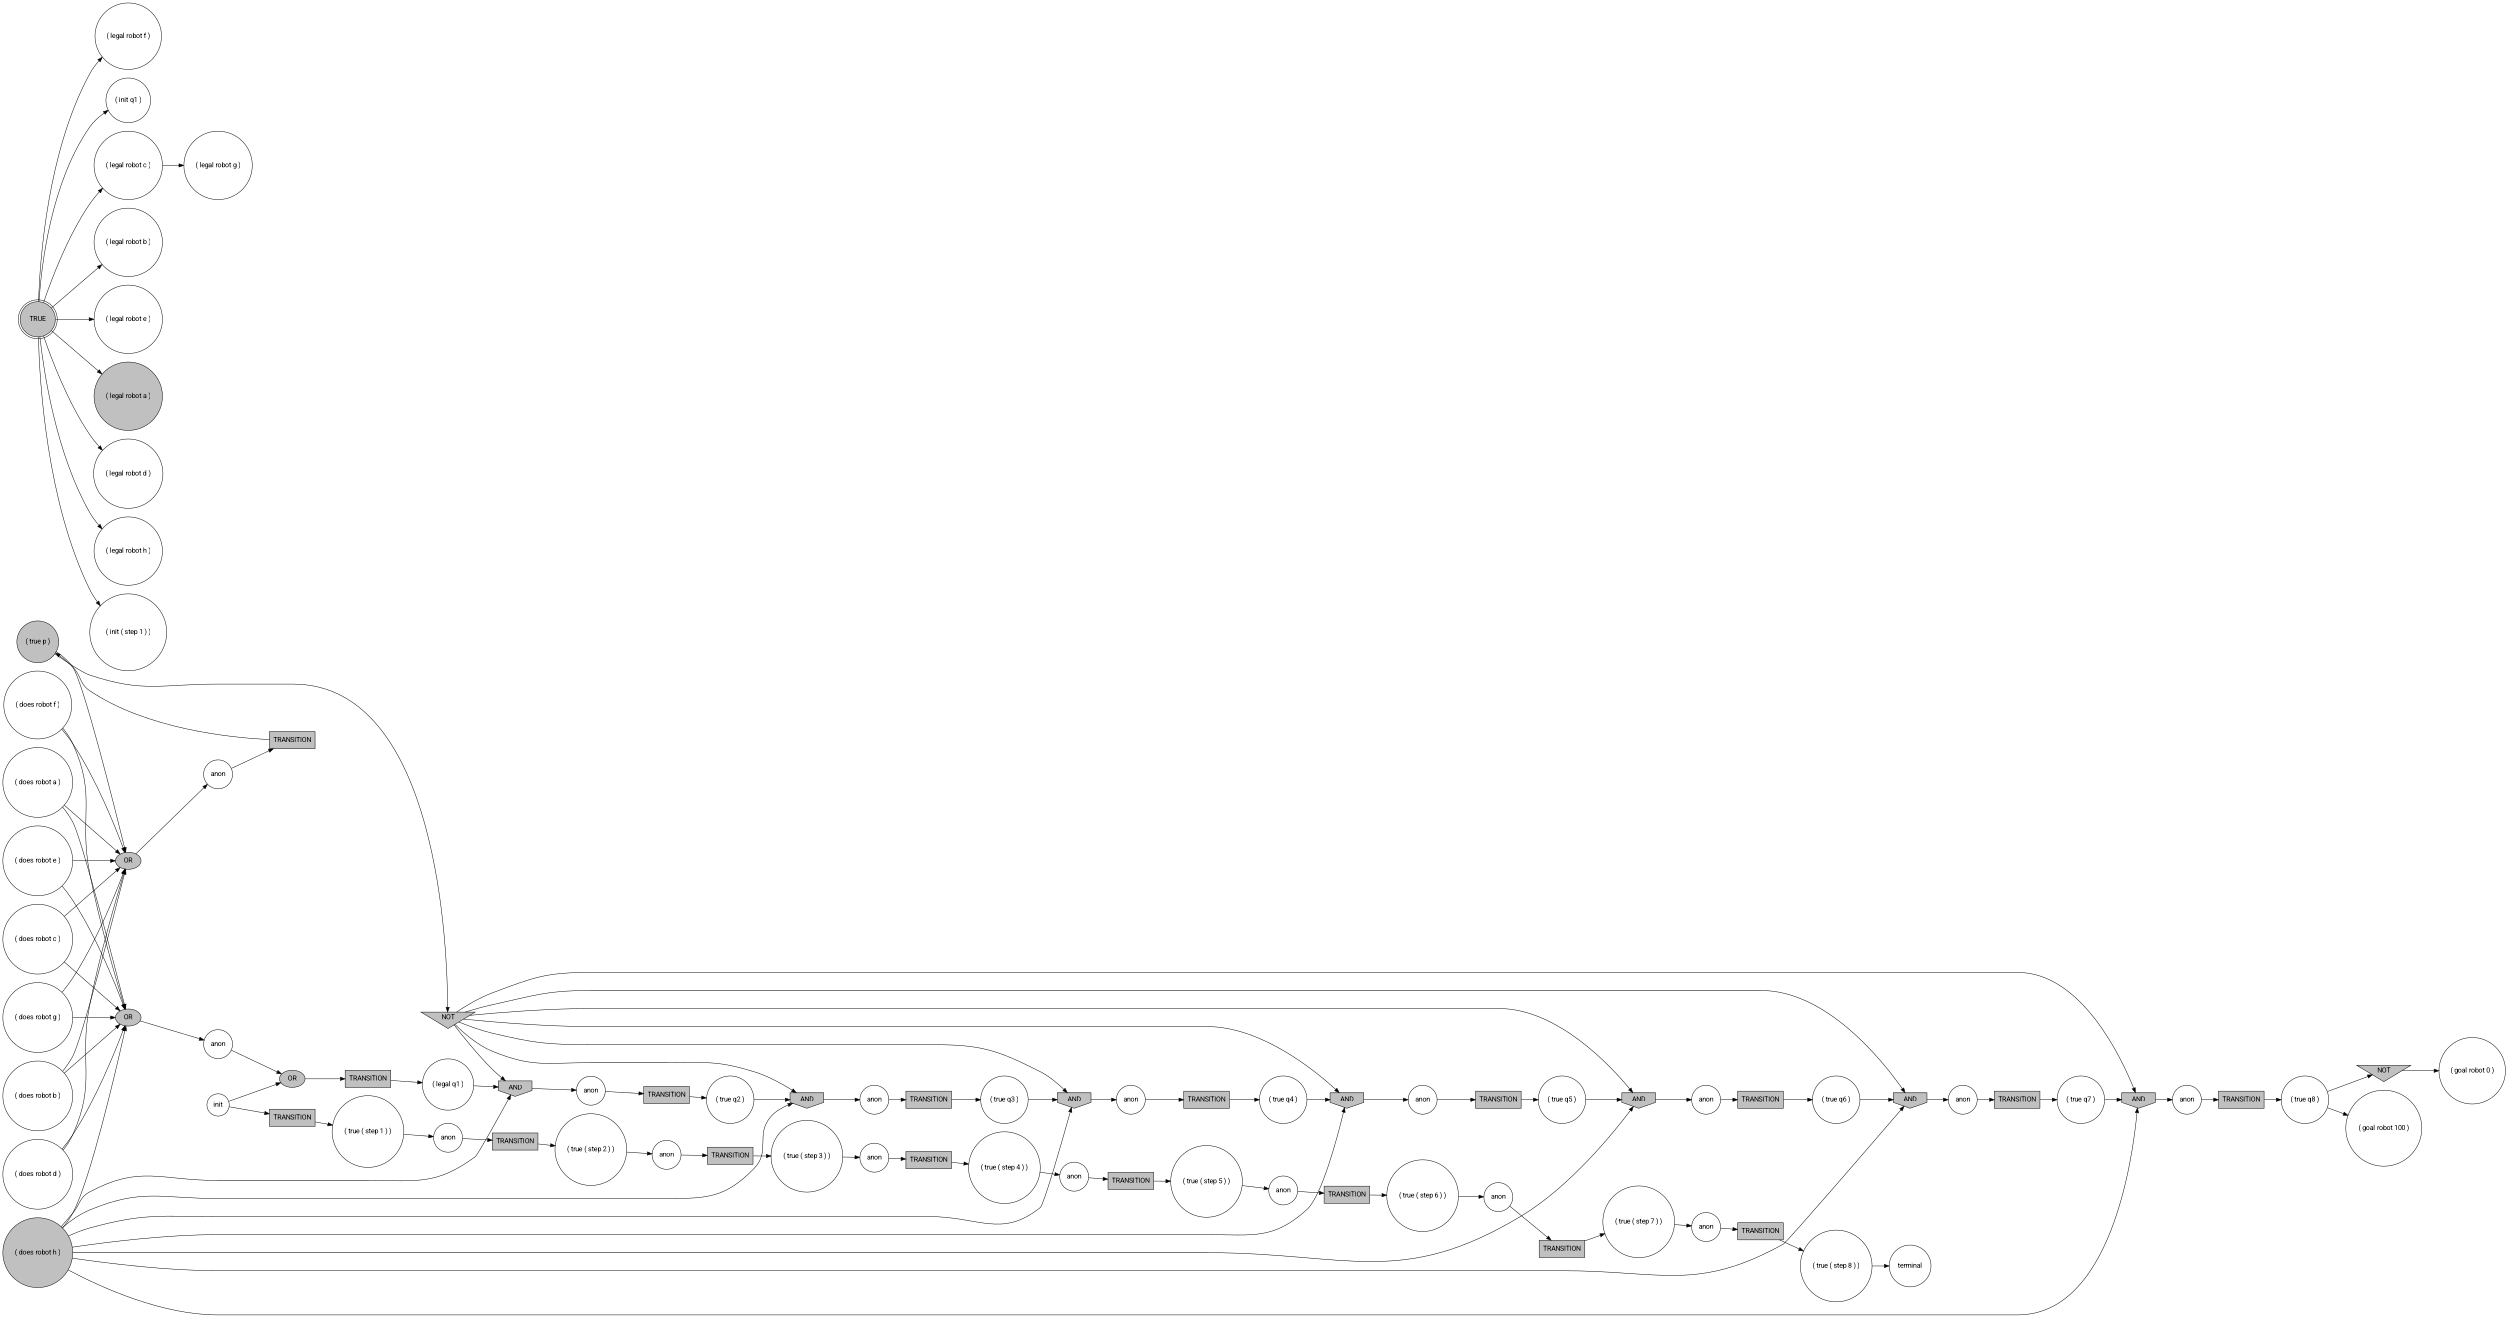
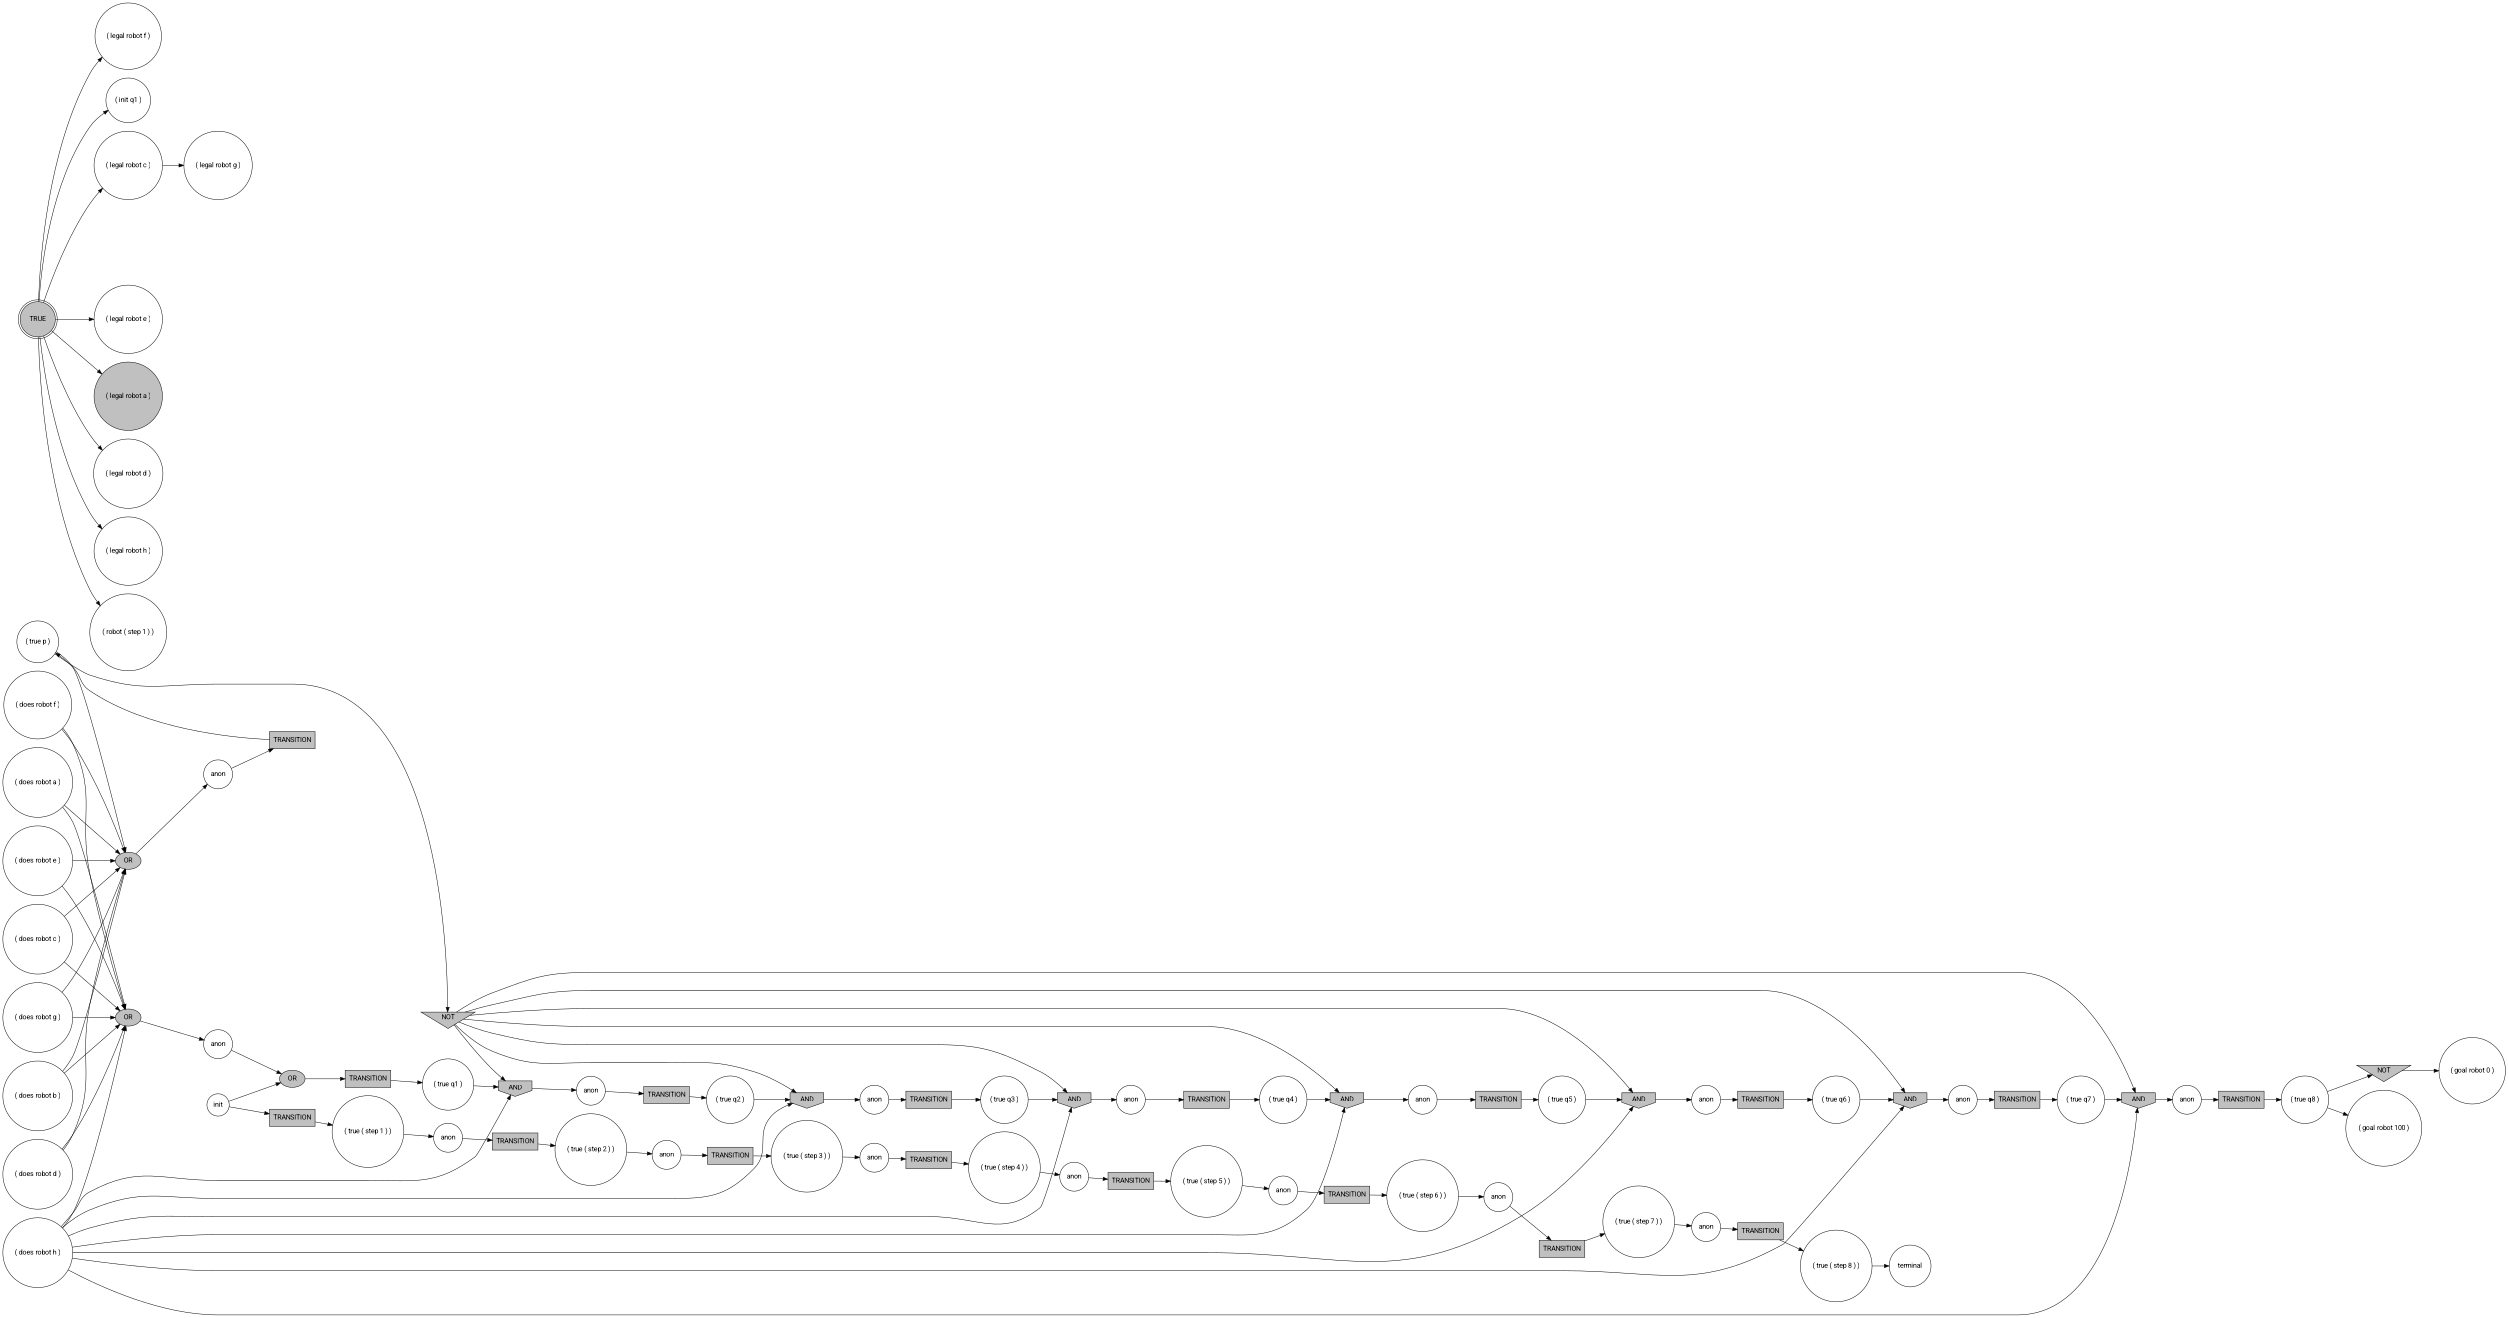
node "( legal robot b )": removed
node "( init ( step 1 ) )": label "( init ( step 1 ) )" -> "( robot ( step 1 ) )"
node "( true p )": fillcolor grey -> white
node "( legal q1 )": label "( legal q1 )" -> "( true q1 )"
node "( does robot h )": fillcolor grey -> white
